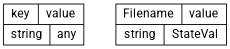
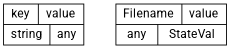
node "Filename": text "string" -> "any"
